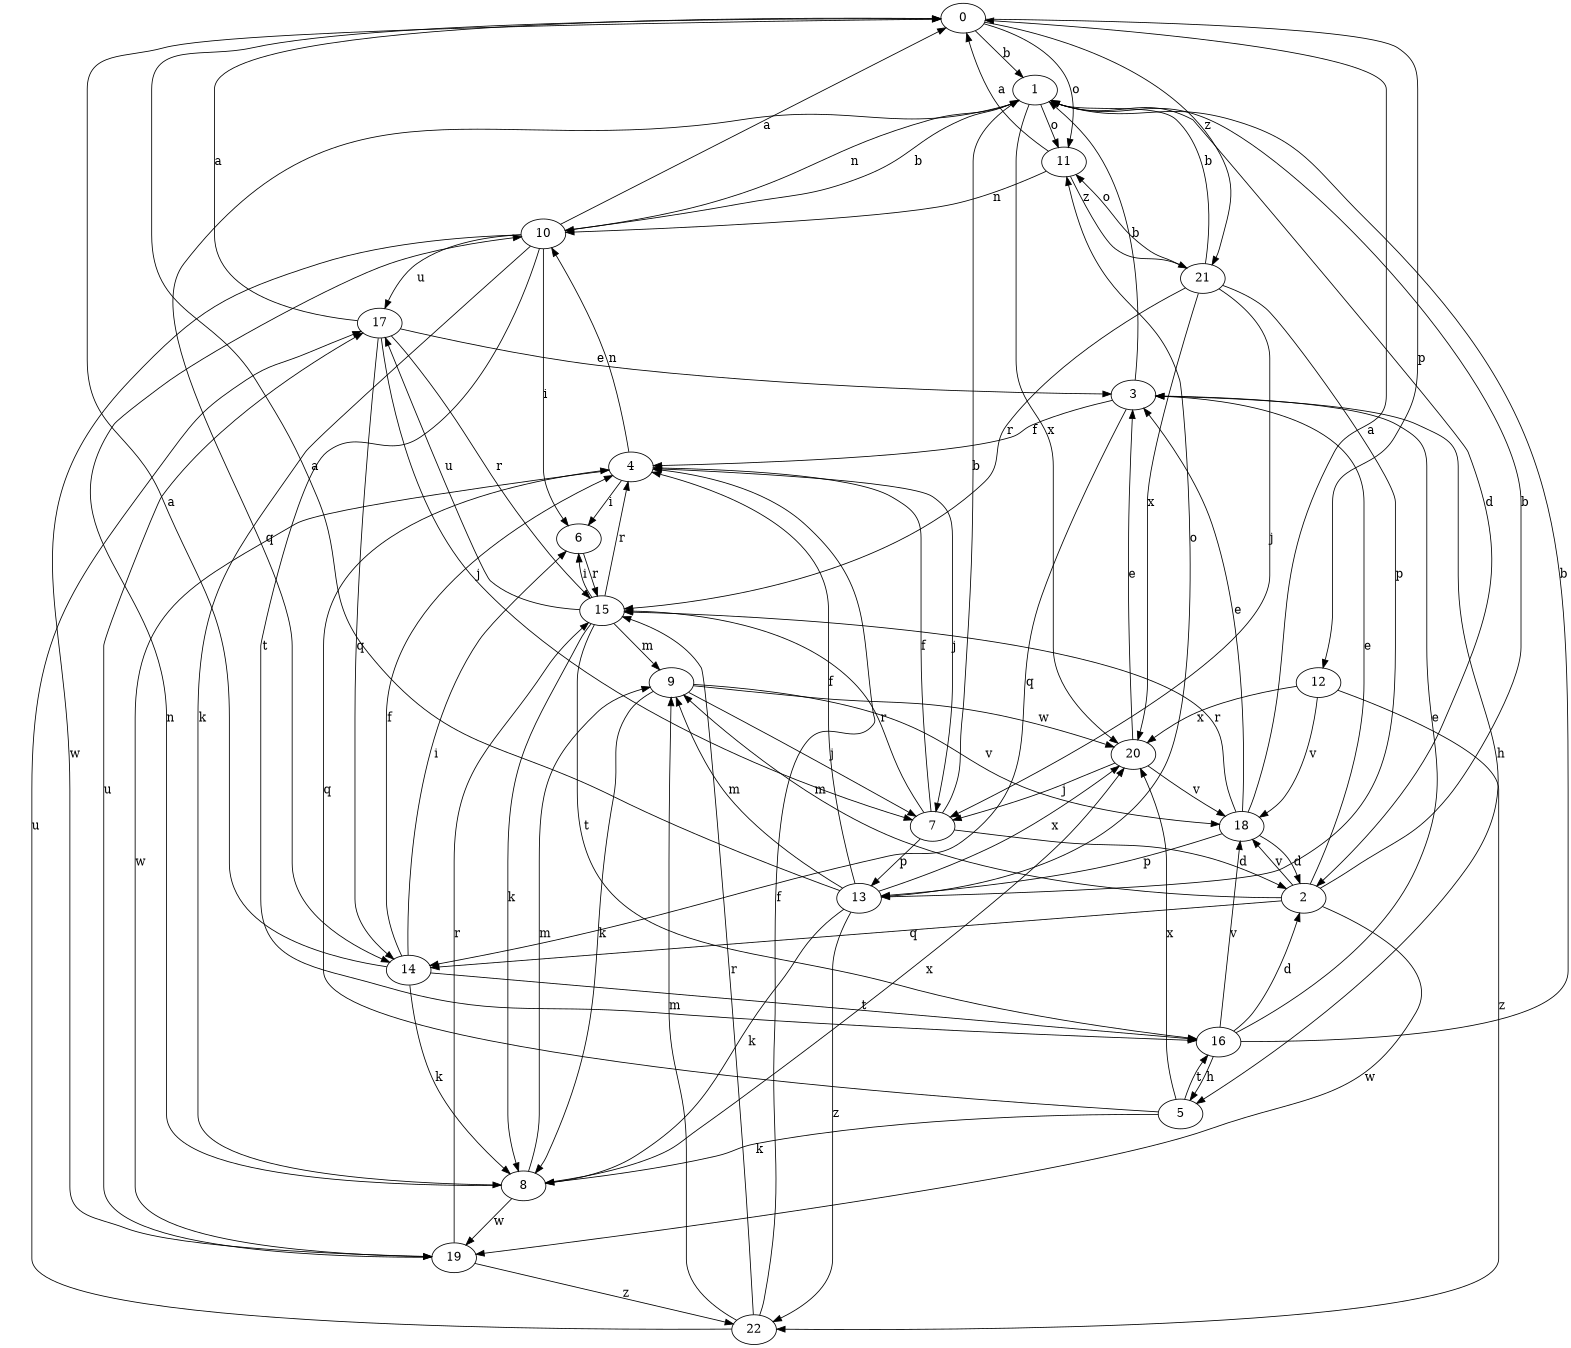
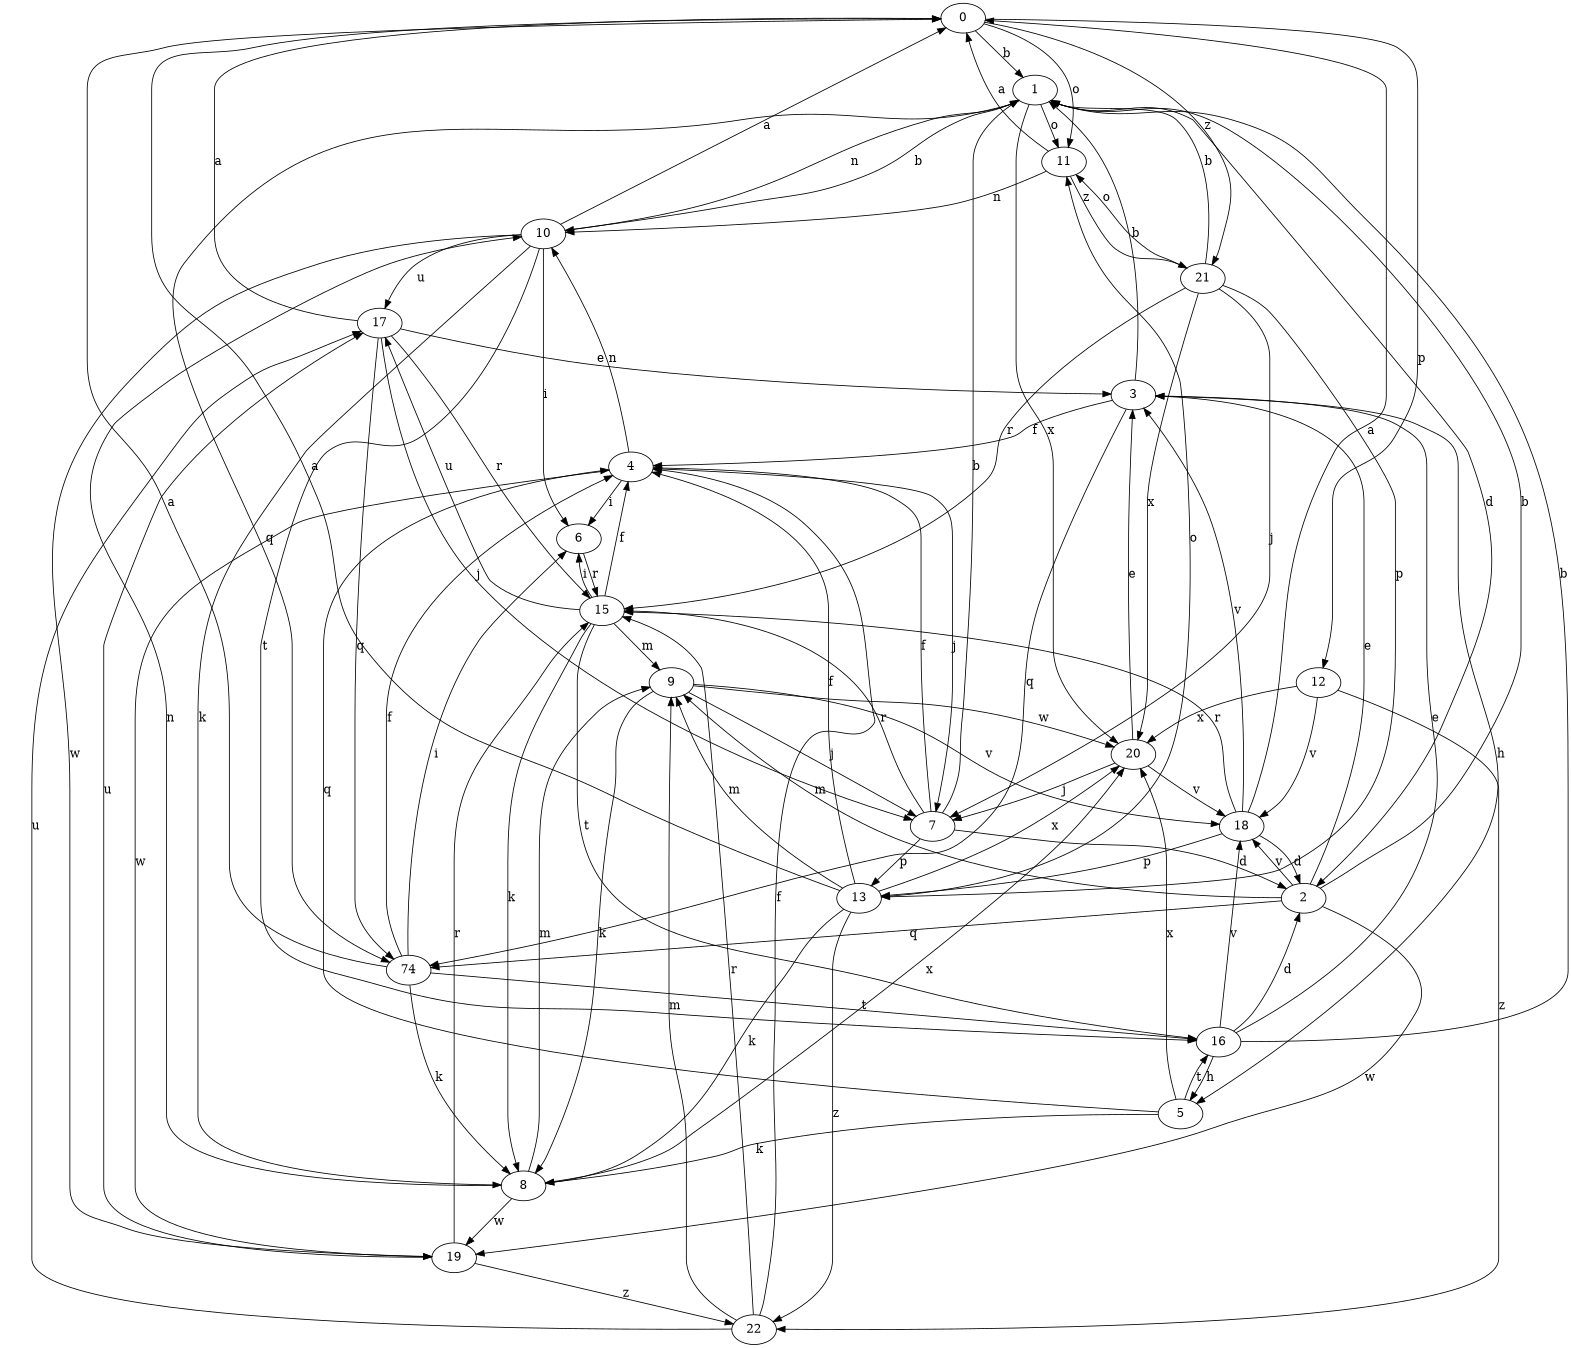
edge "15" -> "4": label "r" -> "f"
edge "18" -> "3": label "e" -> "v"
node "14": label "14" -> "74"
